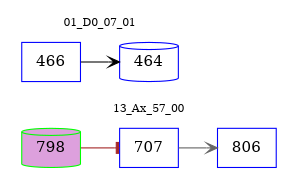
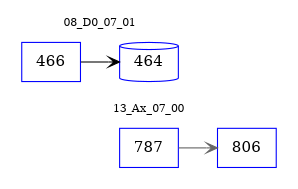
cluster "01_D0_07_01": label "01_D0_07_01" -> "08_D0_07_01"
cluster "13_Ax_57_00": label "13_Ax_57_00" -> "13_Ax_07_00"
node "798": removed
node "707": label "707" -> "787"
